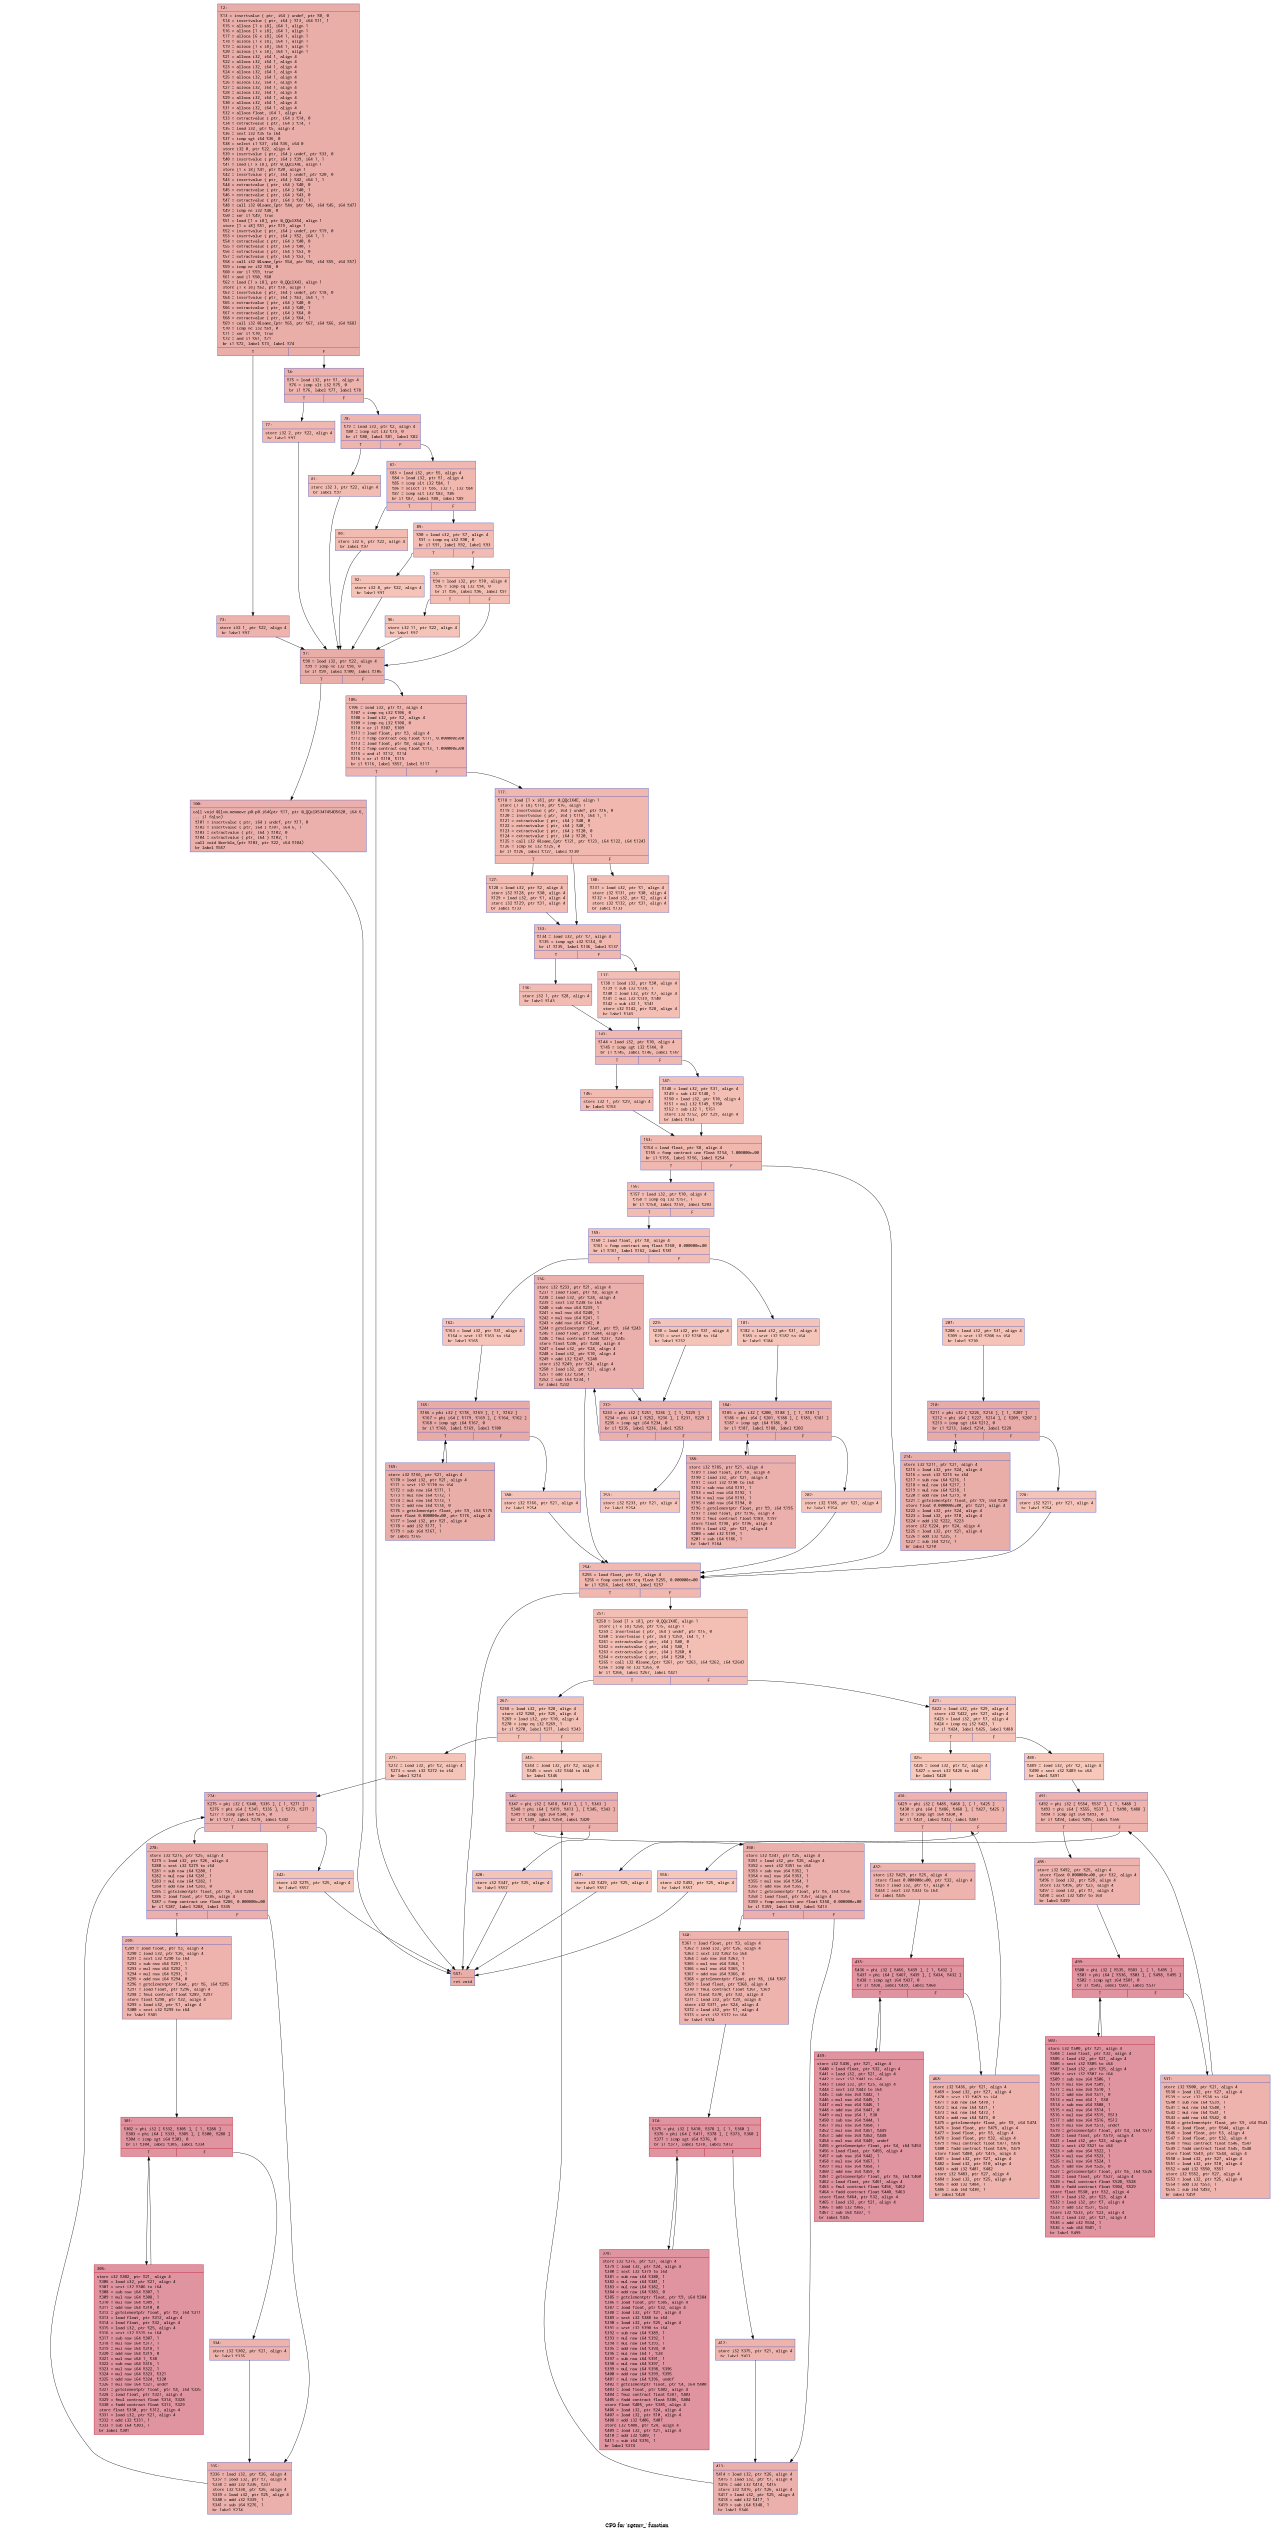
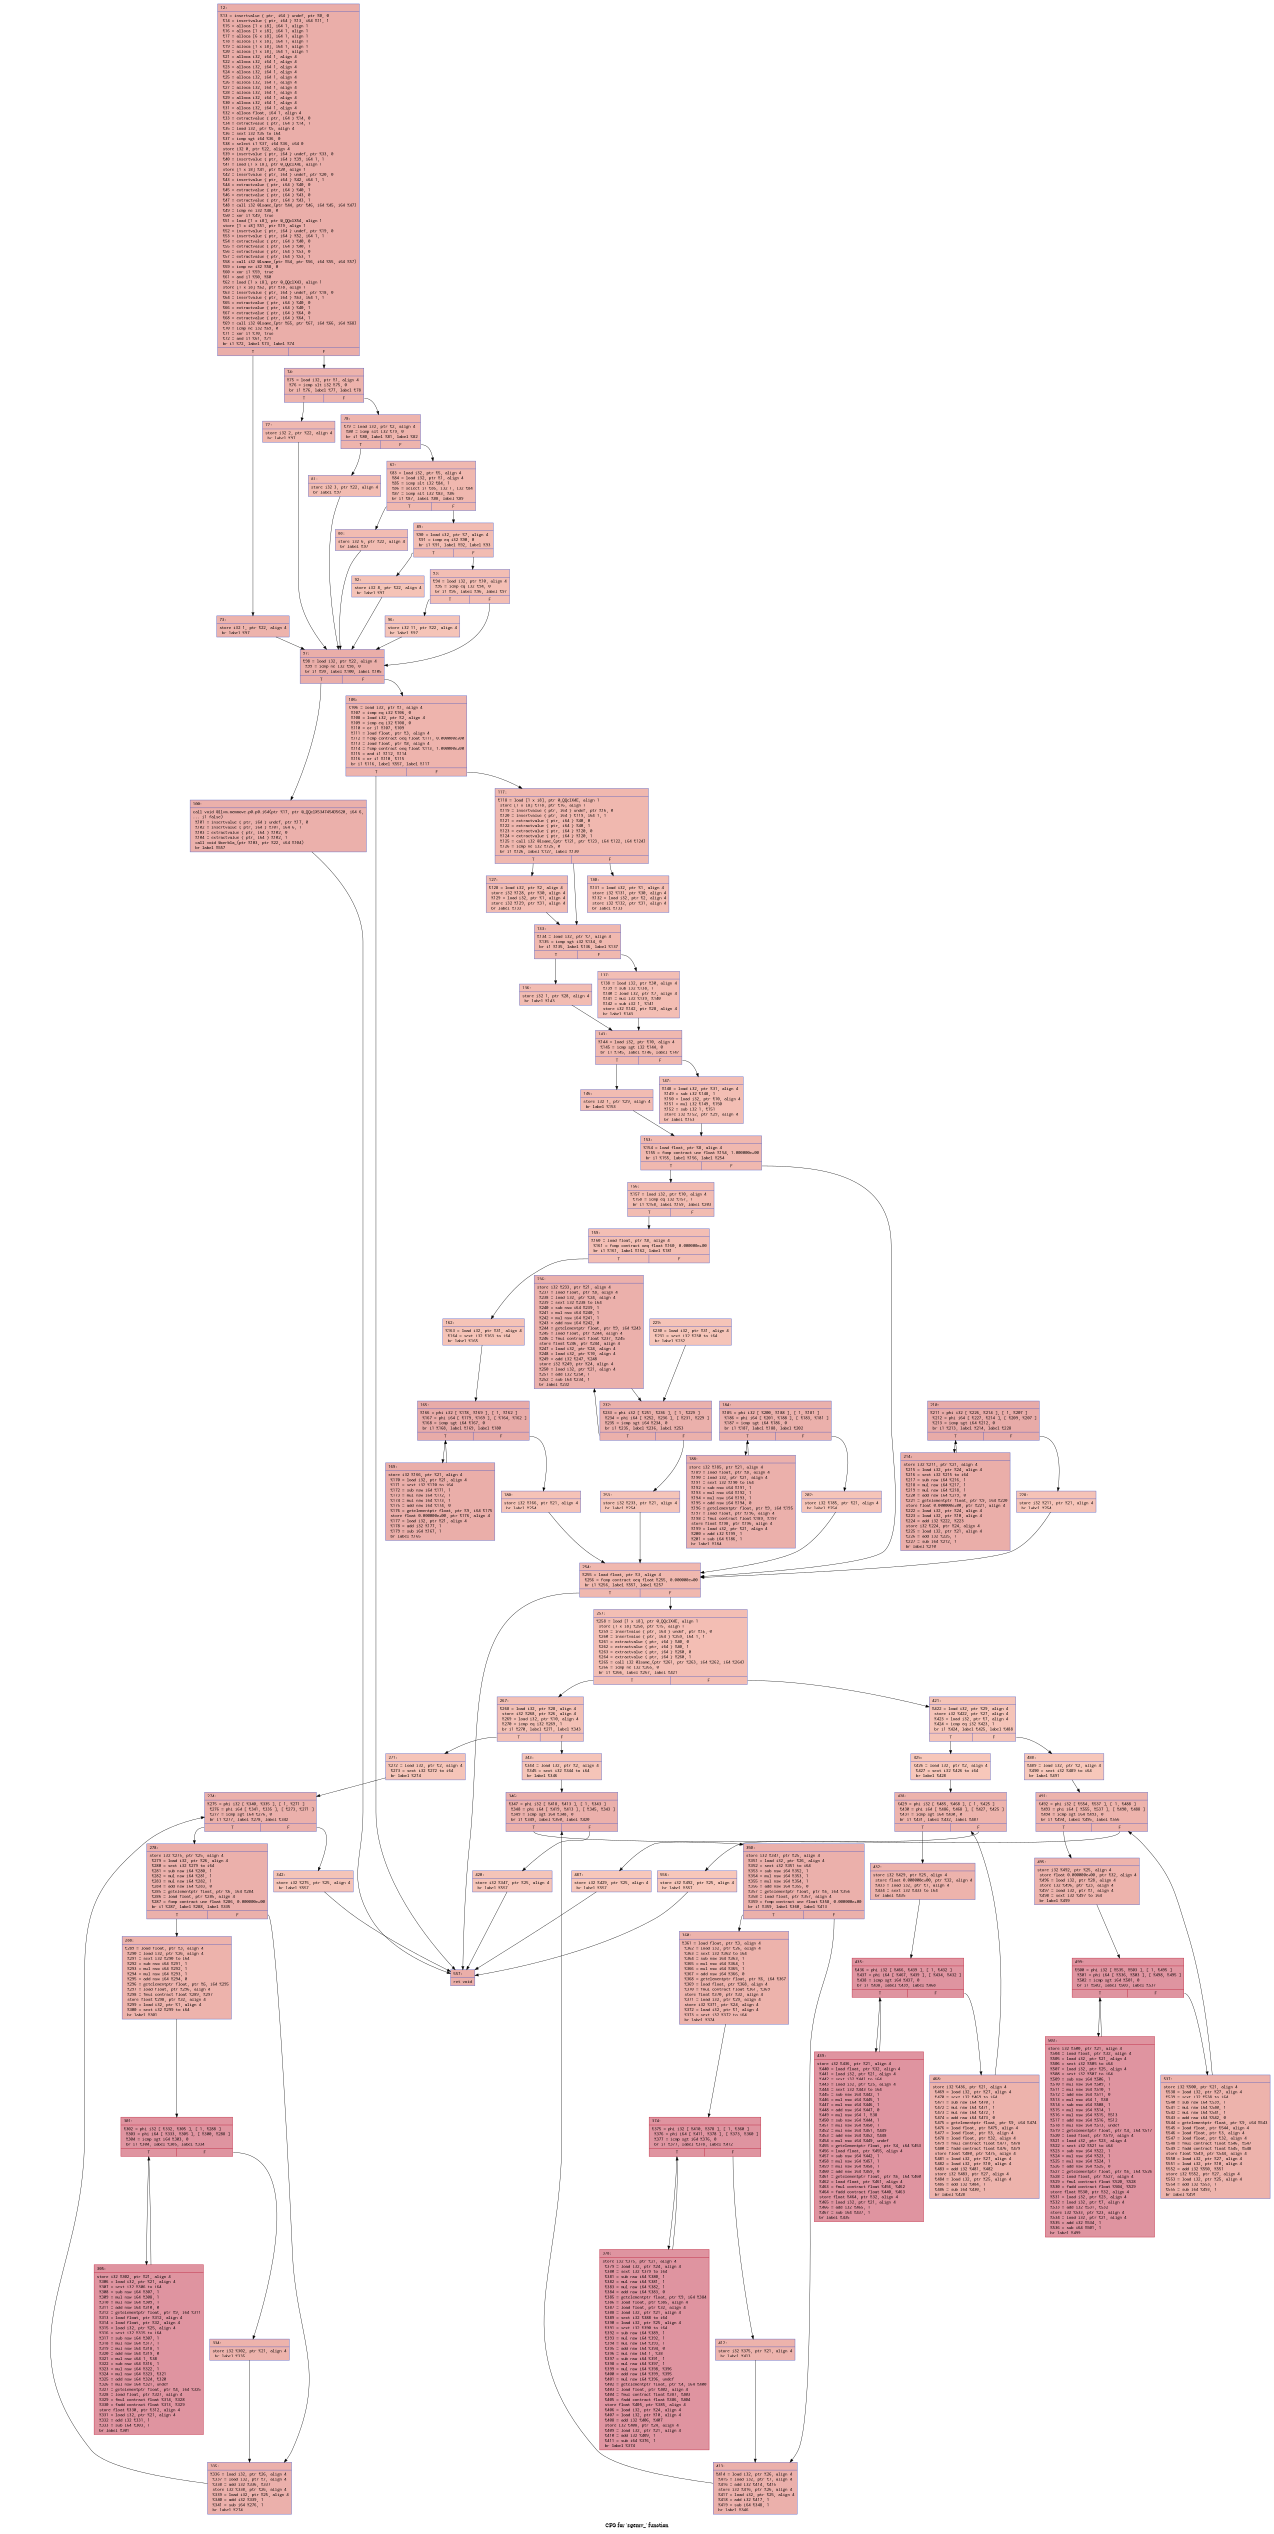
node "181:": removed
node "207:": removed
edge "236:" -> "254:": now "253:" -> "254:"
